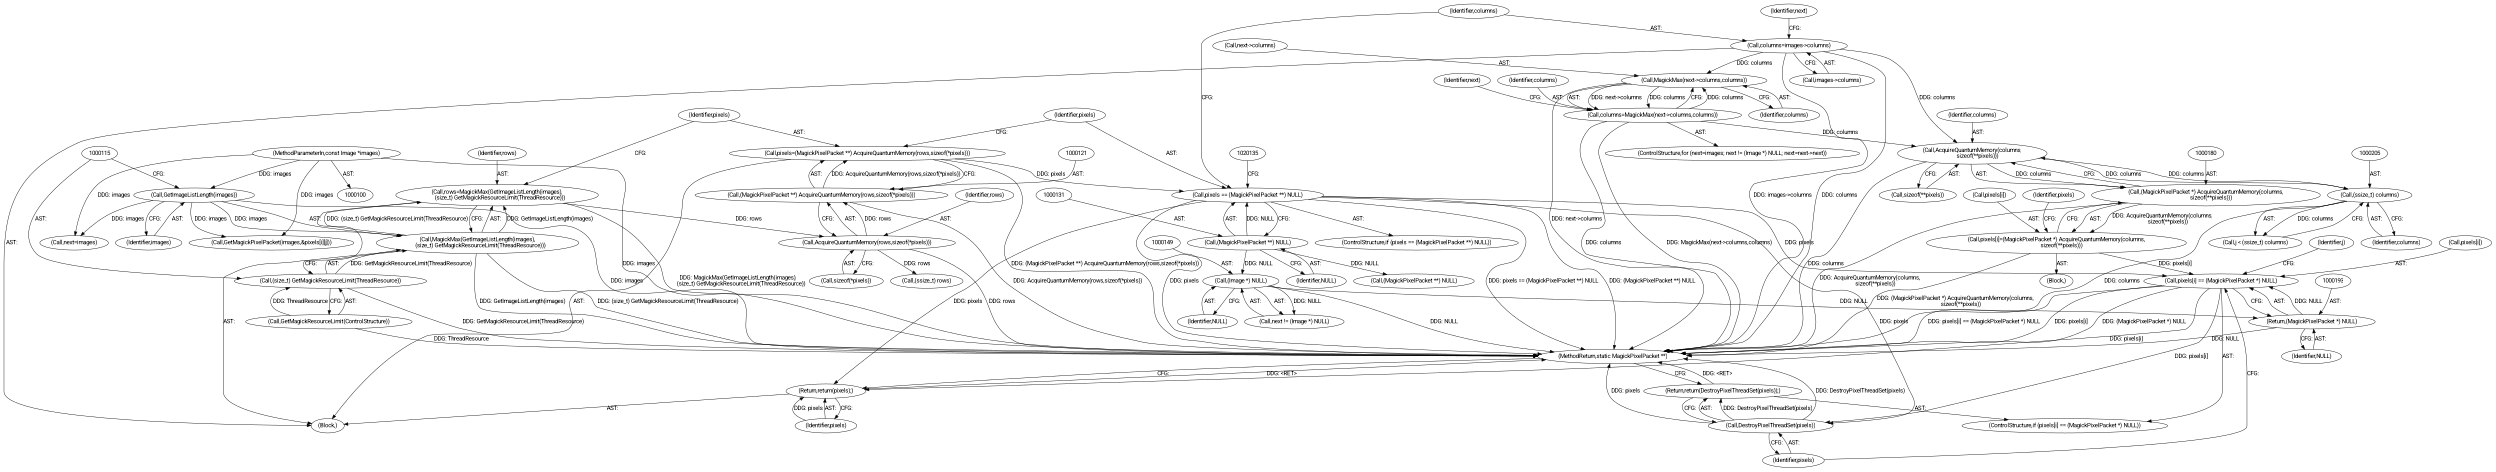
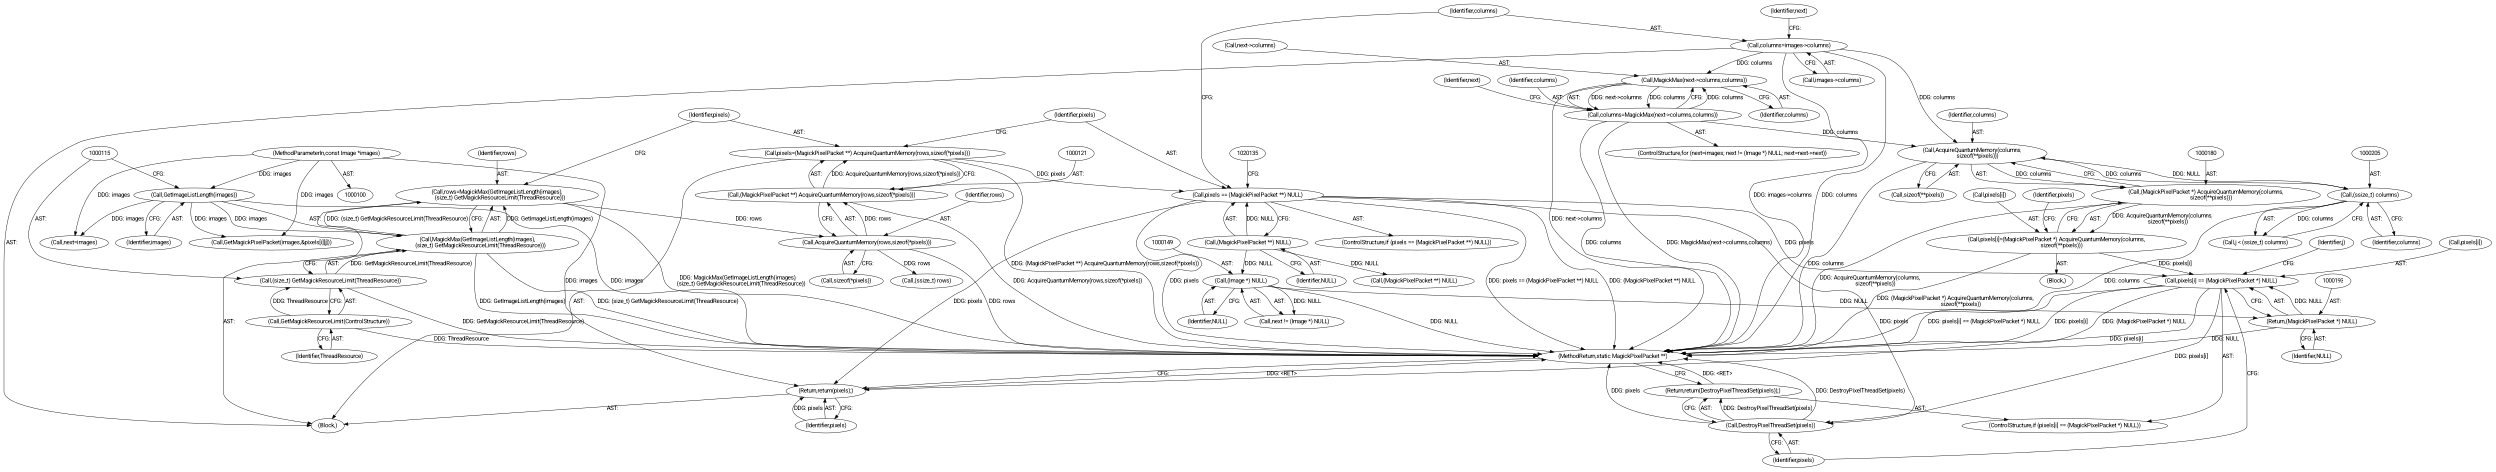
edge "(Call,AcquireQuantumMemory(columns, sizeof(**pixels)))" -> "(Call,(ssize_t) columns)": label "DDG: columns" -> "DDG: NULL"
node "1000131": removed
edge "(MethodParameterIn,const Image *images)" -> "(MethodReturn,static MagickPixelPacket **)": now "(MethodParameterIn,const Image *images)" -> "(Return,return(pixels);)"
node "(Identifier,ThreadResource)": added
